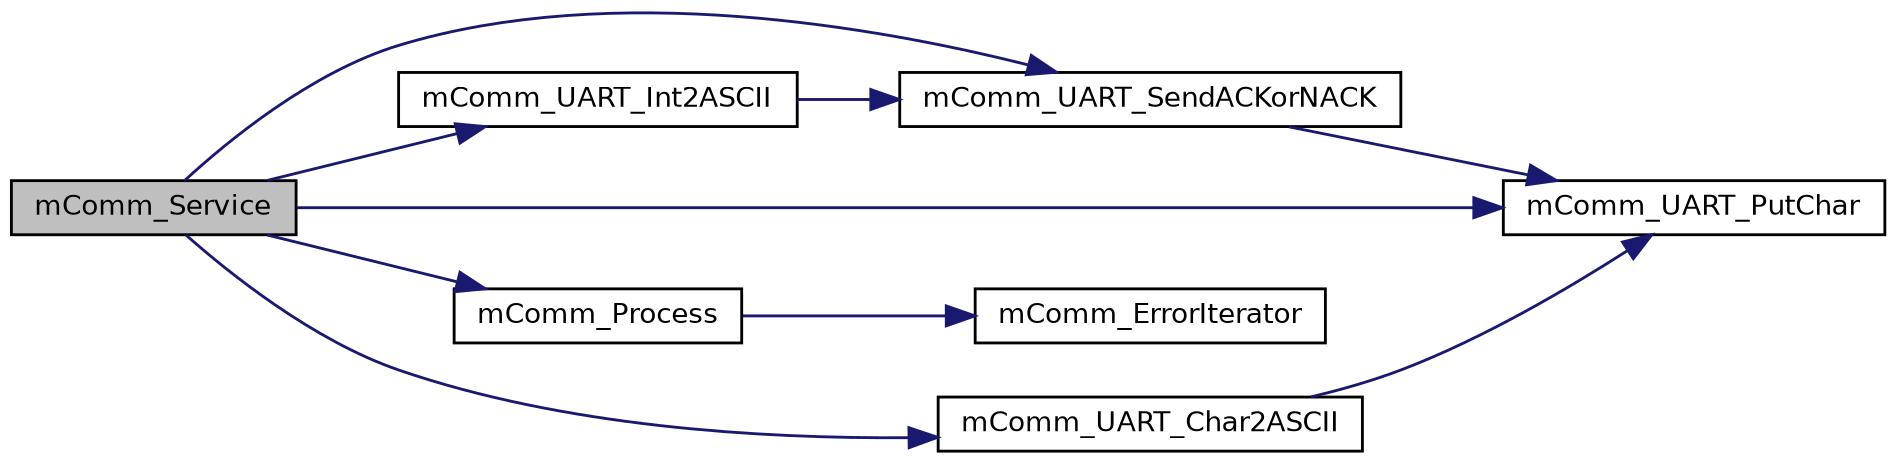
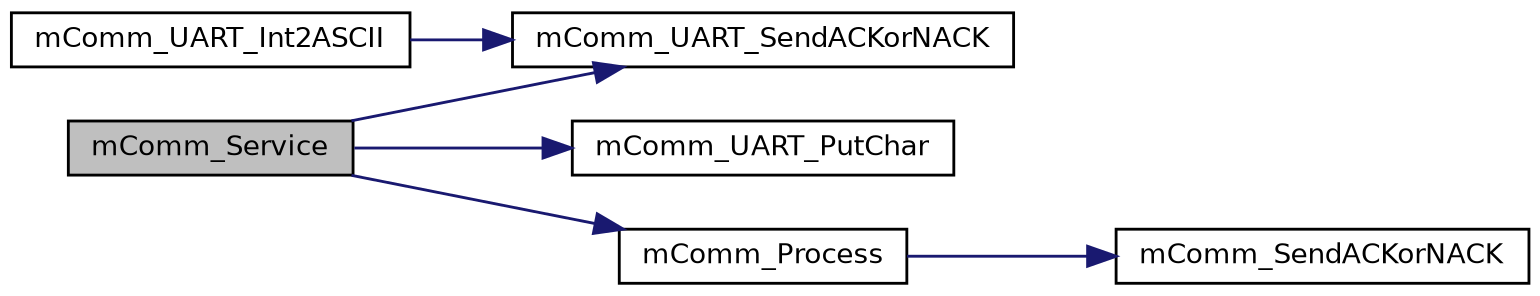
edge "mComm_UART_SendACKorNACK" -> "mComm_UART_PutChar": removed
edge "mComm_Service" -> "mComm_UART_Int2ASCII": removed
node "mComm_ErrorIterator": label "mComm_ErrorIterator" -> "mComm_SendACKorNACK"
node "mComm_UART_Char2ASCII": removed
